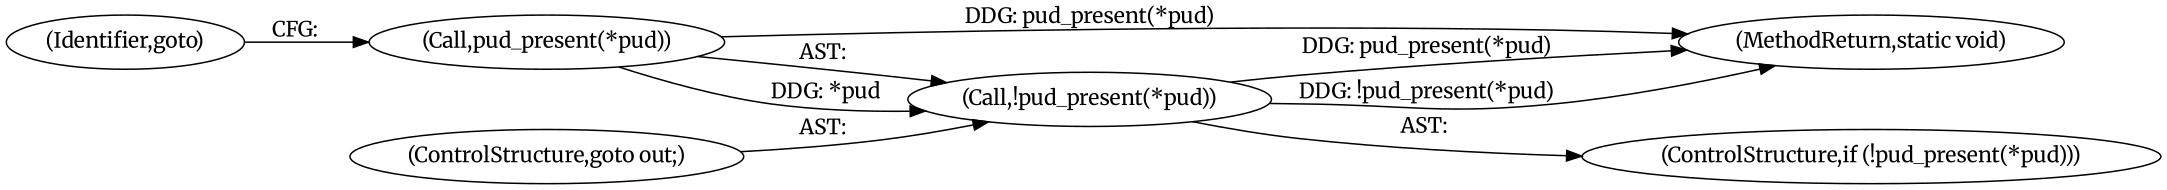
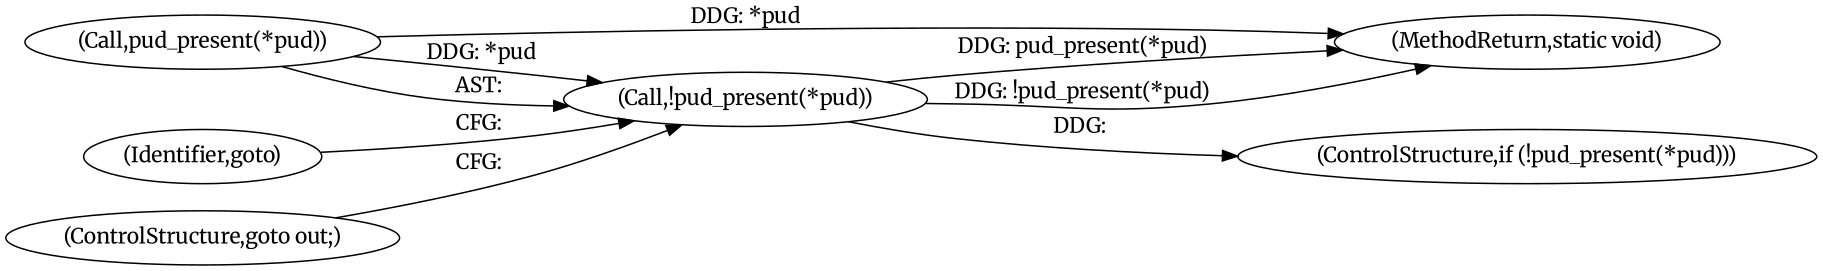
edge "(Call,pud_present(*pud))" -> "(MethodReturn,static void)": label "DDG: pud_present(*pud)" -> "DDG: *pud"
edge "(Identifier,goto)" -> "(Call,pud_present(*pud))": now "(Identifier,goto)" -> "(Call,!pud_present(*pud))"
edge "(Call,!pud_present(*pud))" -> "(ControlStructure,if (!pud_present(*pud)))": label "AST: " -> "DDG: "
edge "(ControlStructure,goto out;)" -> "(Call,!pud_present(*pud))": label "AST: " -> "CFG: "
